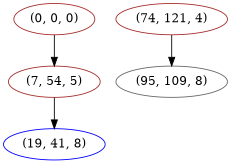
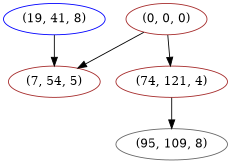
edge "(0, 0, 0)" -> "(74, 121, 4)": added
edge "(7, 54, 5)" -> "(19, 41, 8)": reversed
